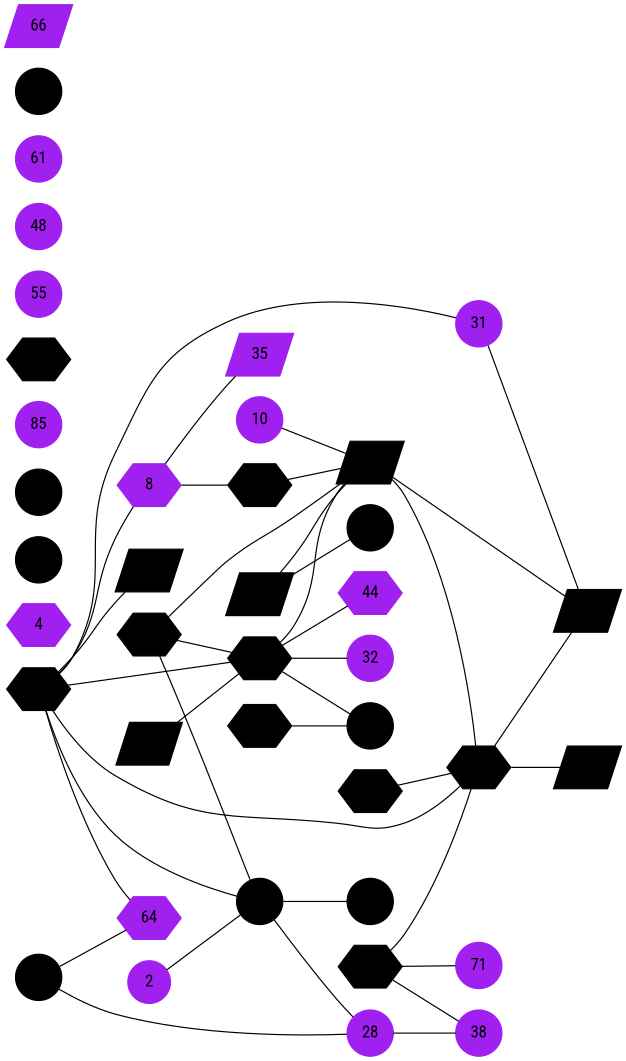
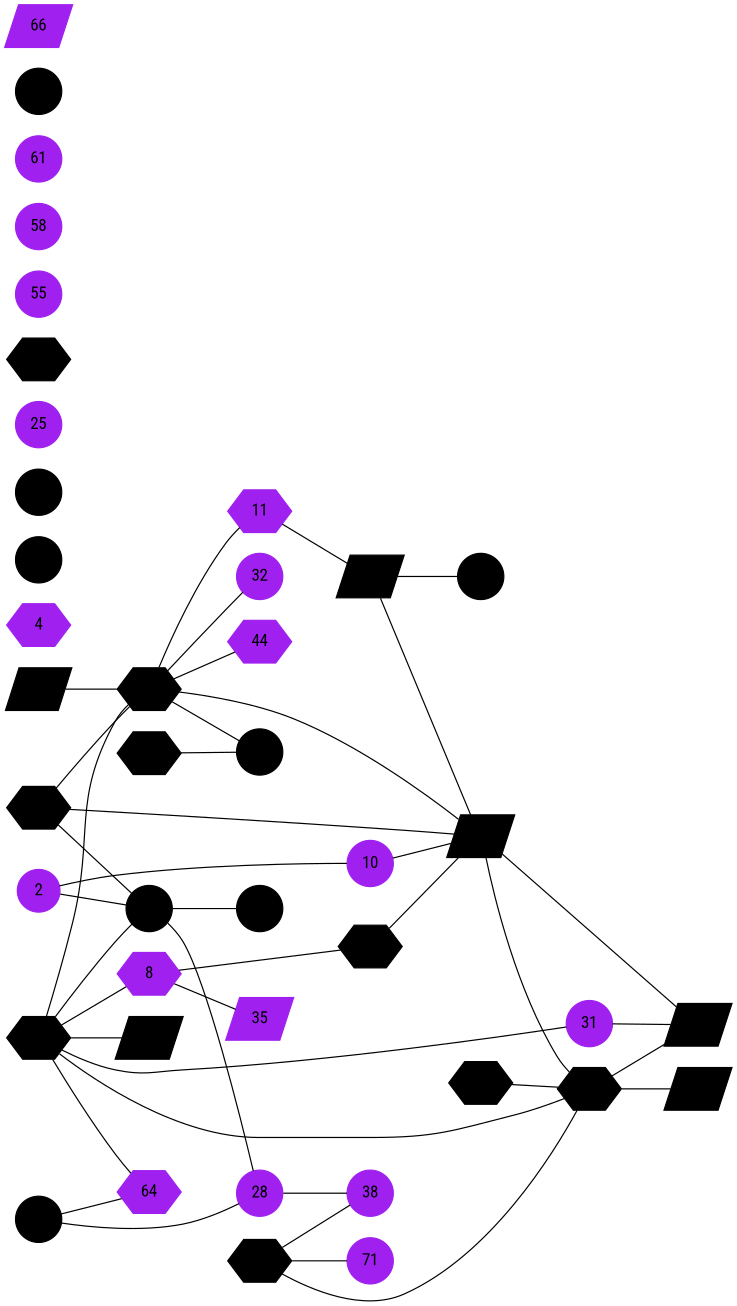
node "48": label "48" -> "58"
node "85": label "85" -> "25"
node "11": added
edge "10" -- "2": added
